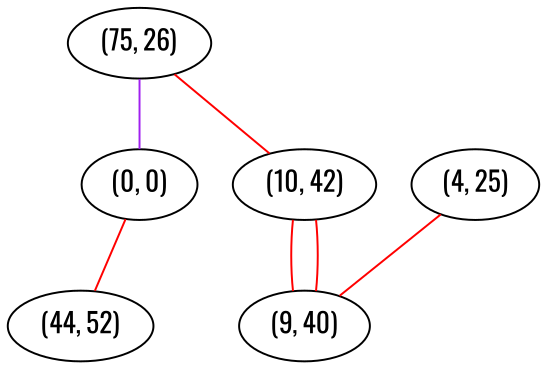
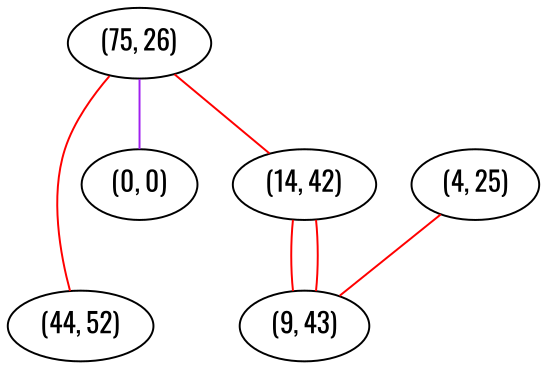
node "(10, 42)": label "(10, 42)" -> "(14, 42)"
edge "(0, 0)" -- "(44, 52)": now "(75, 26)" -- "(44, 52)"
node "(9, 40)": label "(9, 40)" -> "(9, 43)"
